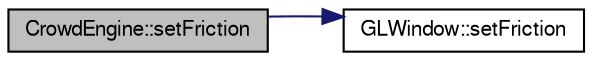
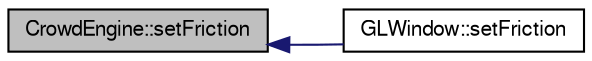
edge "CrowdEngine::setFriction" -> "GLWindow::setFriction": reversed
